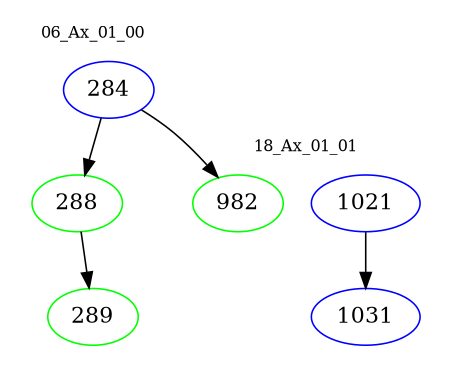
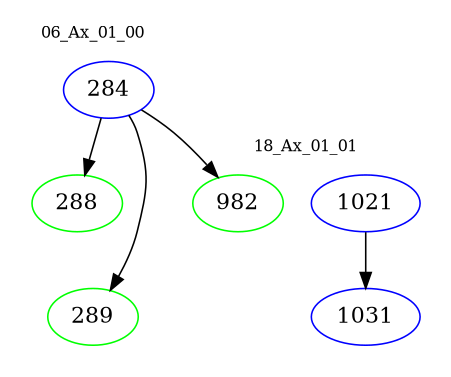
edge "288" -> "289": now "284" -> "289"
